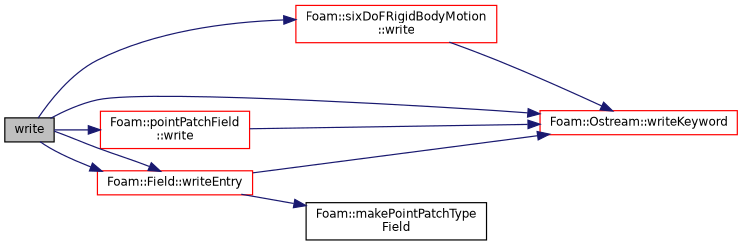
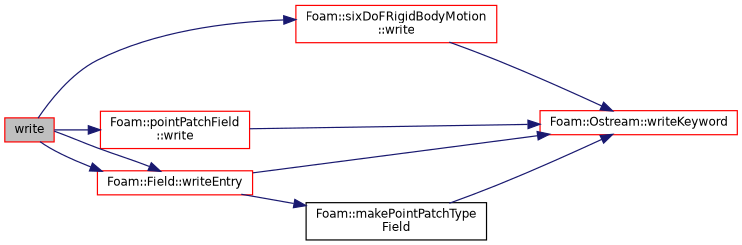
edge "write" -> "Foam::Ostream::writeKeyword": now "Foam::makePointPatchType Field" -> "Foam::Ostream::writeKeyword"
node "write": color black -> red
